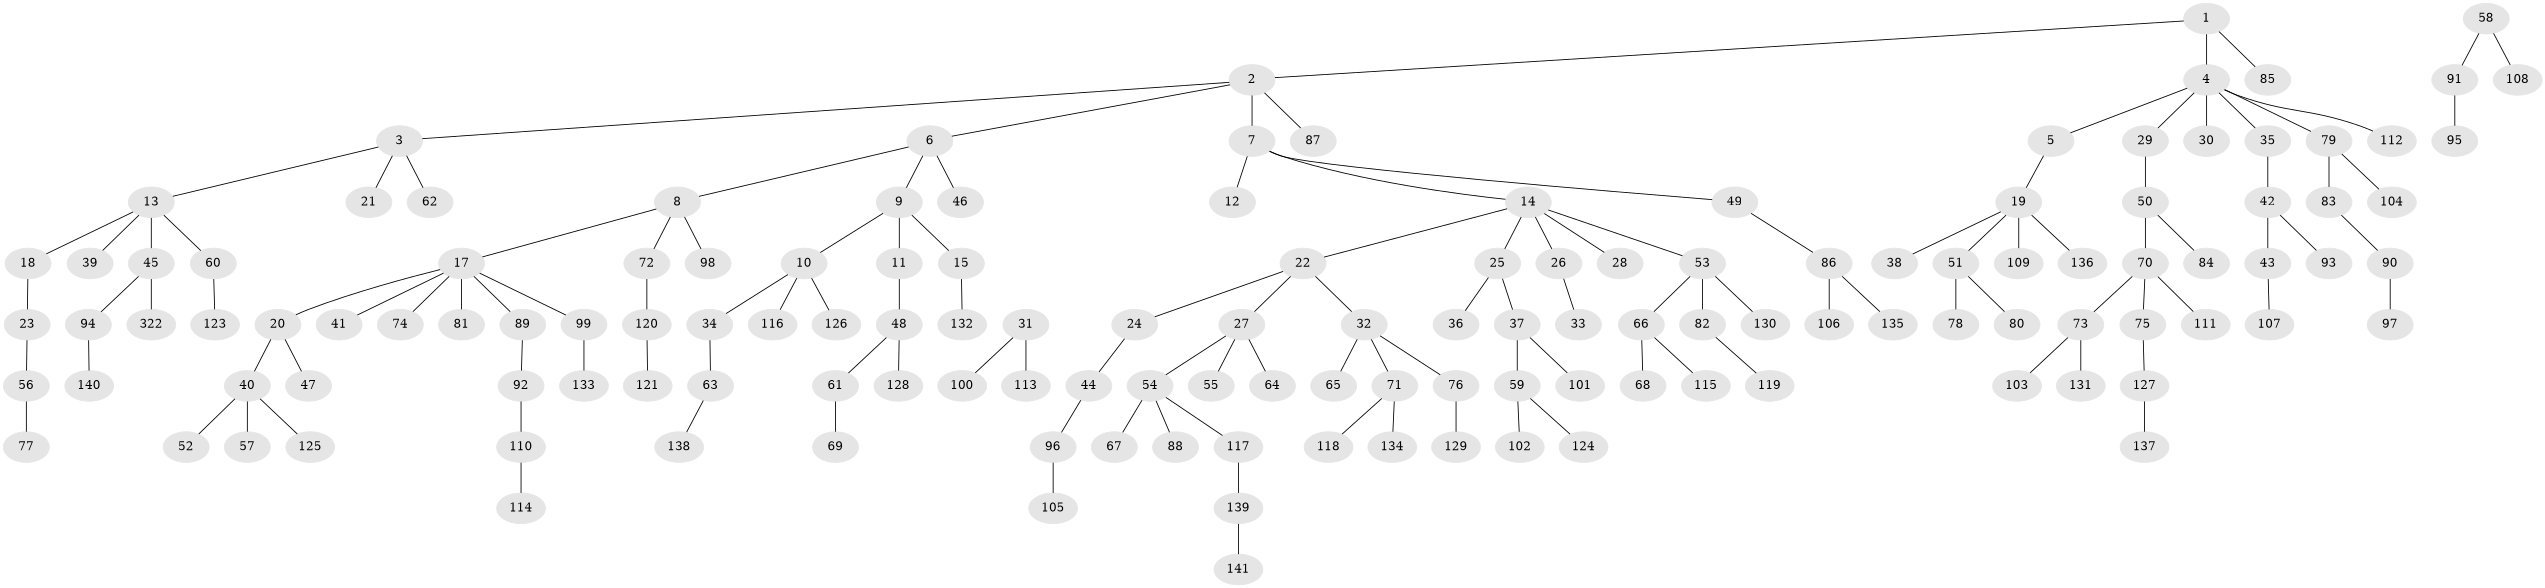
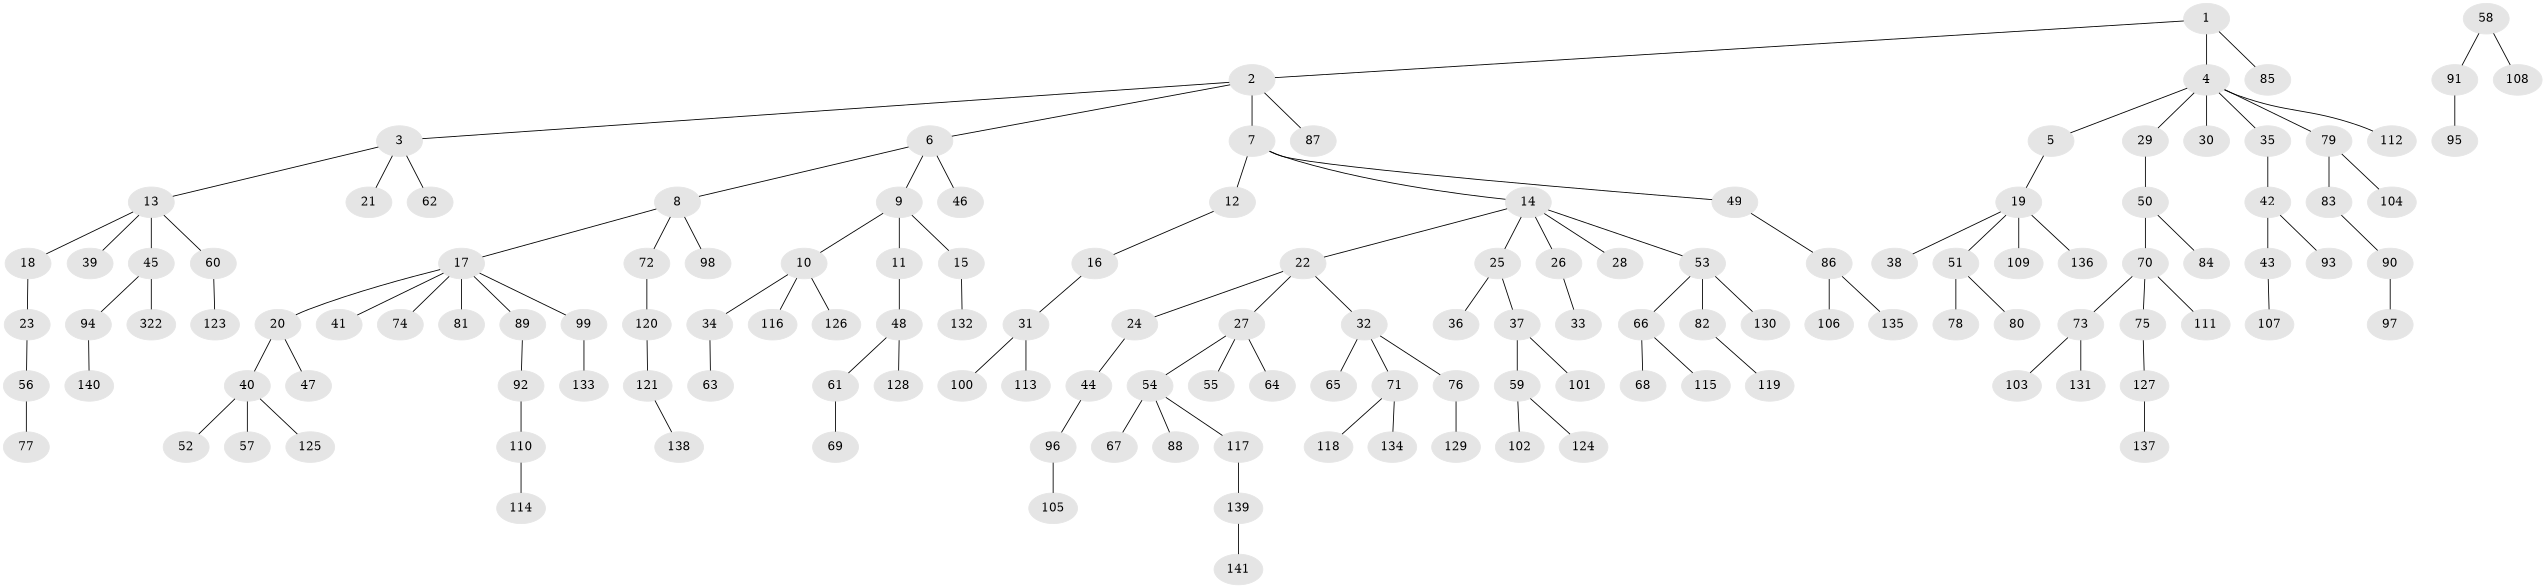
node "16": added
edge "63" -- "138": now "121" -- "138"
